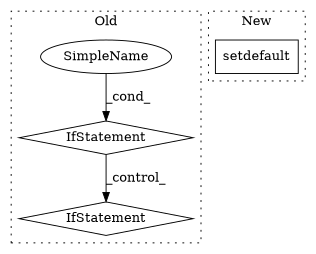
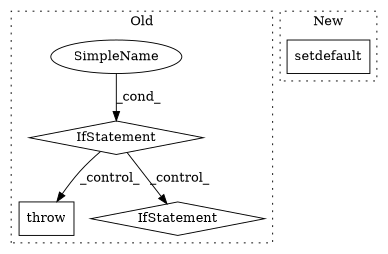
node "throw": added
